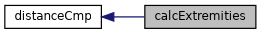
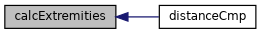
edge "calcExtremities" -> "distanceCmp": reversed
